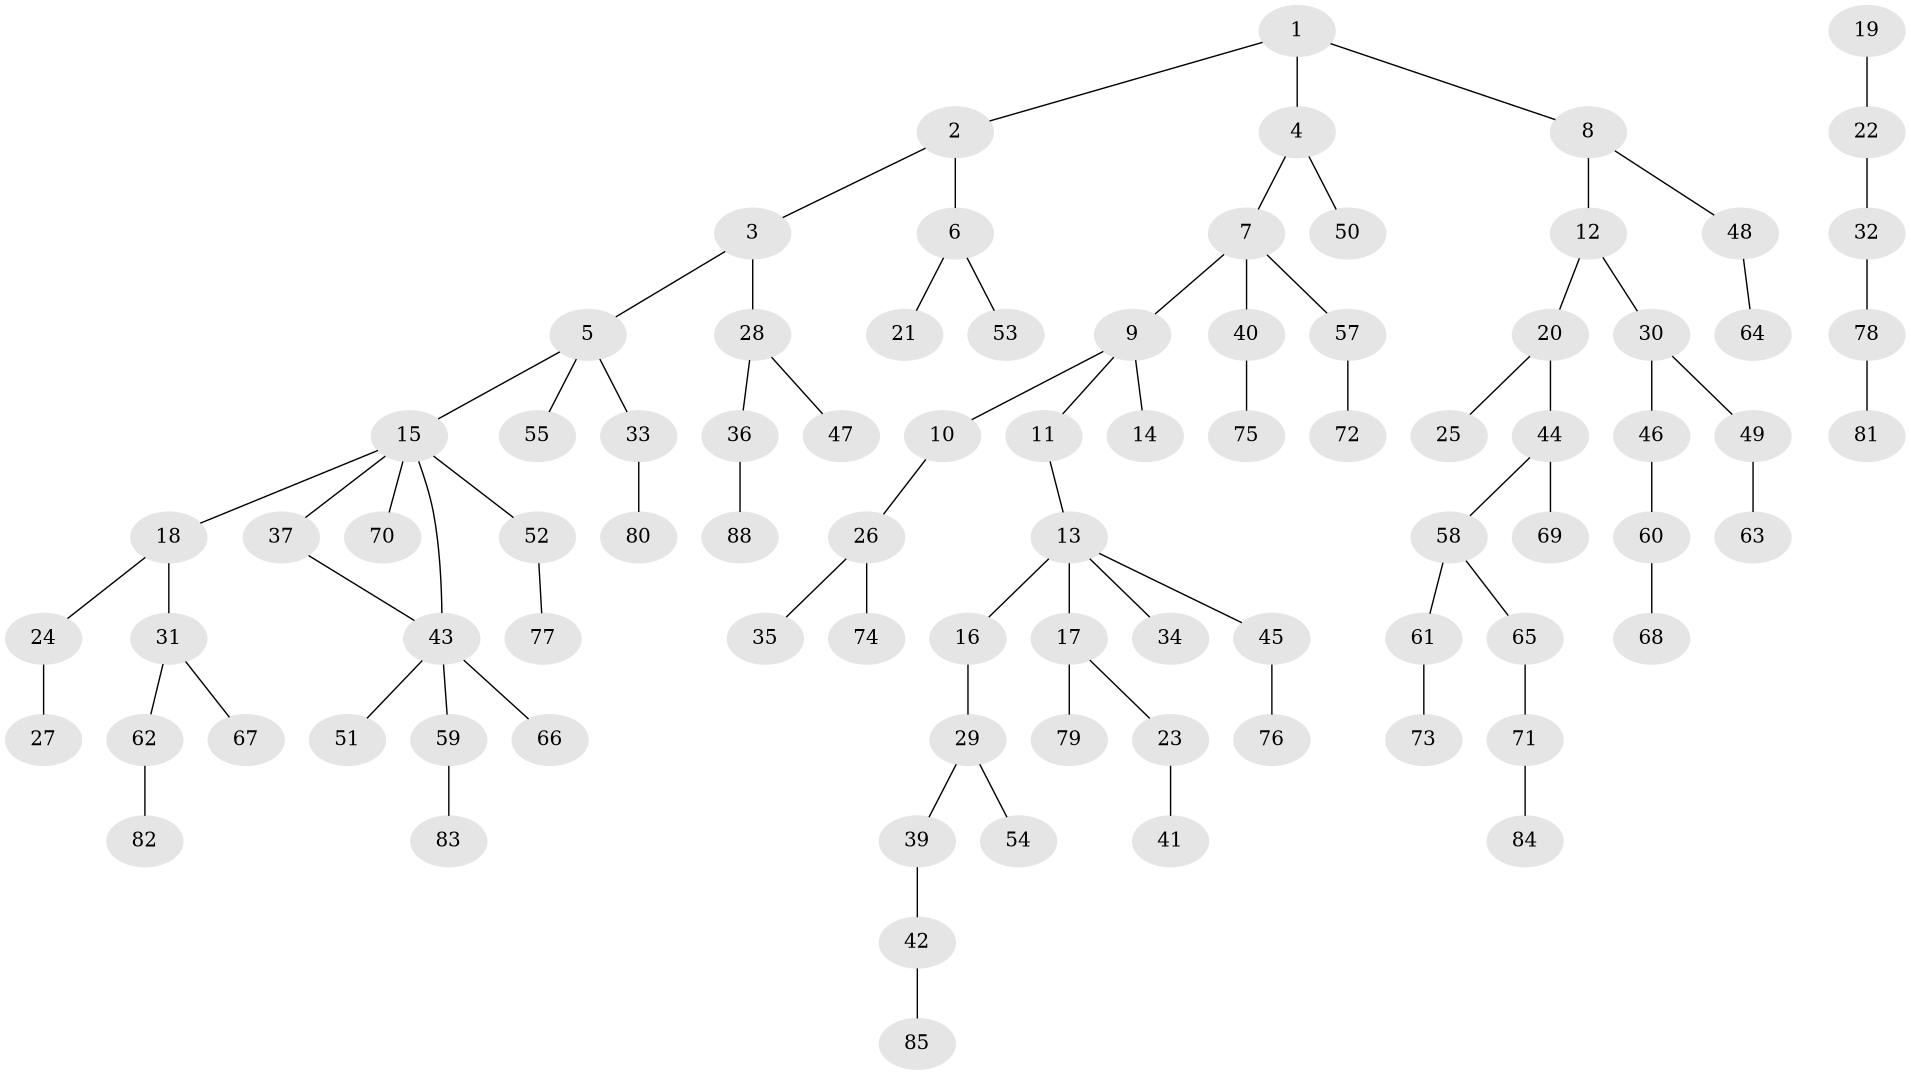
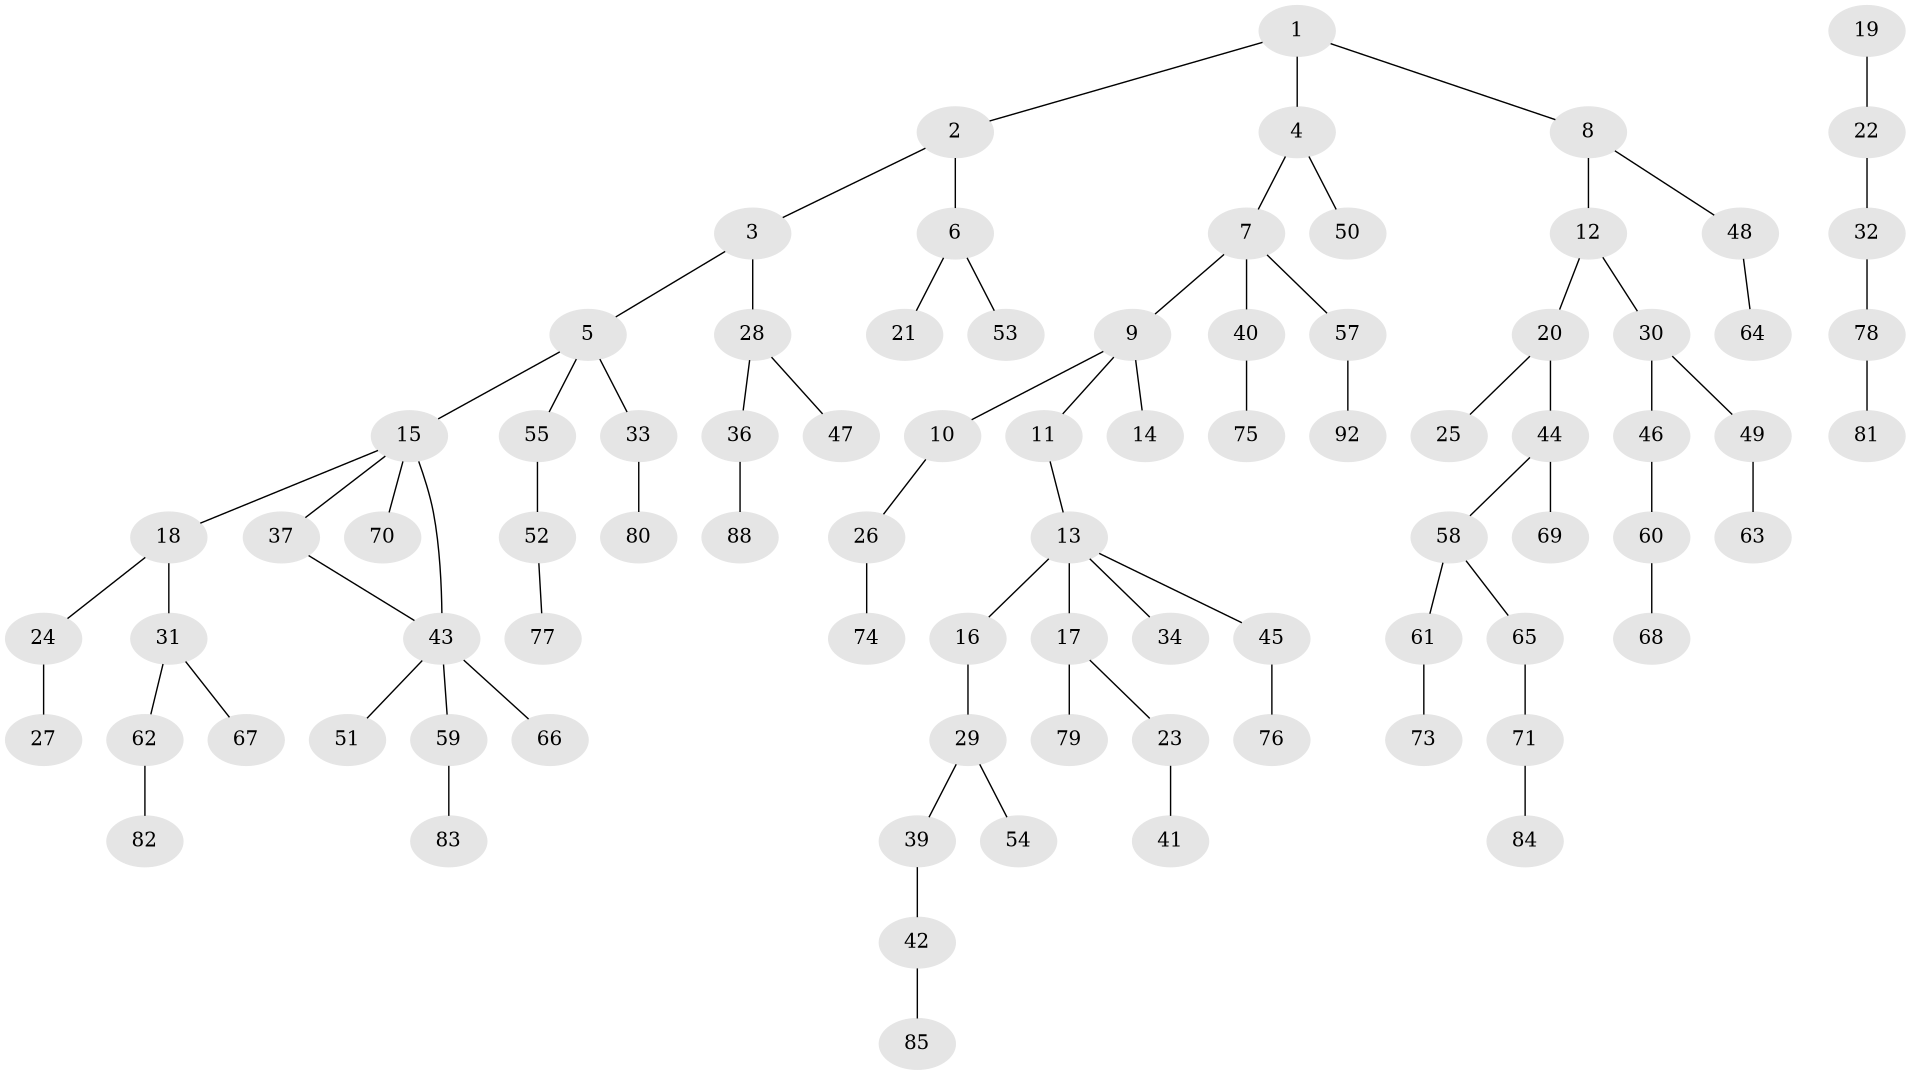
node "72": label "72" -> "92"
edge "15" -- "52": now "55" -- "52"
node "35": removed
